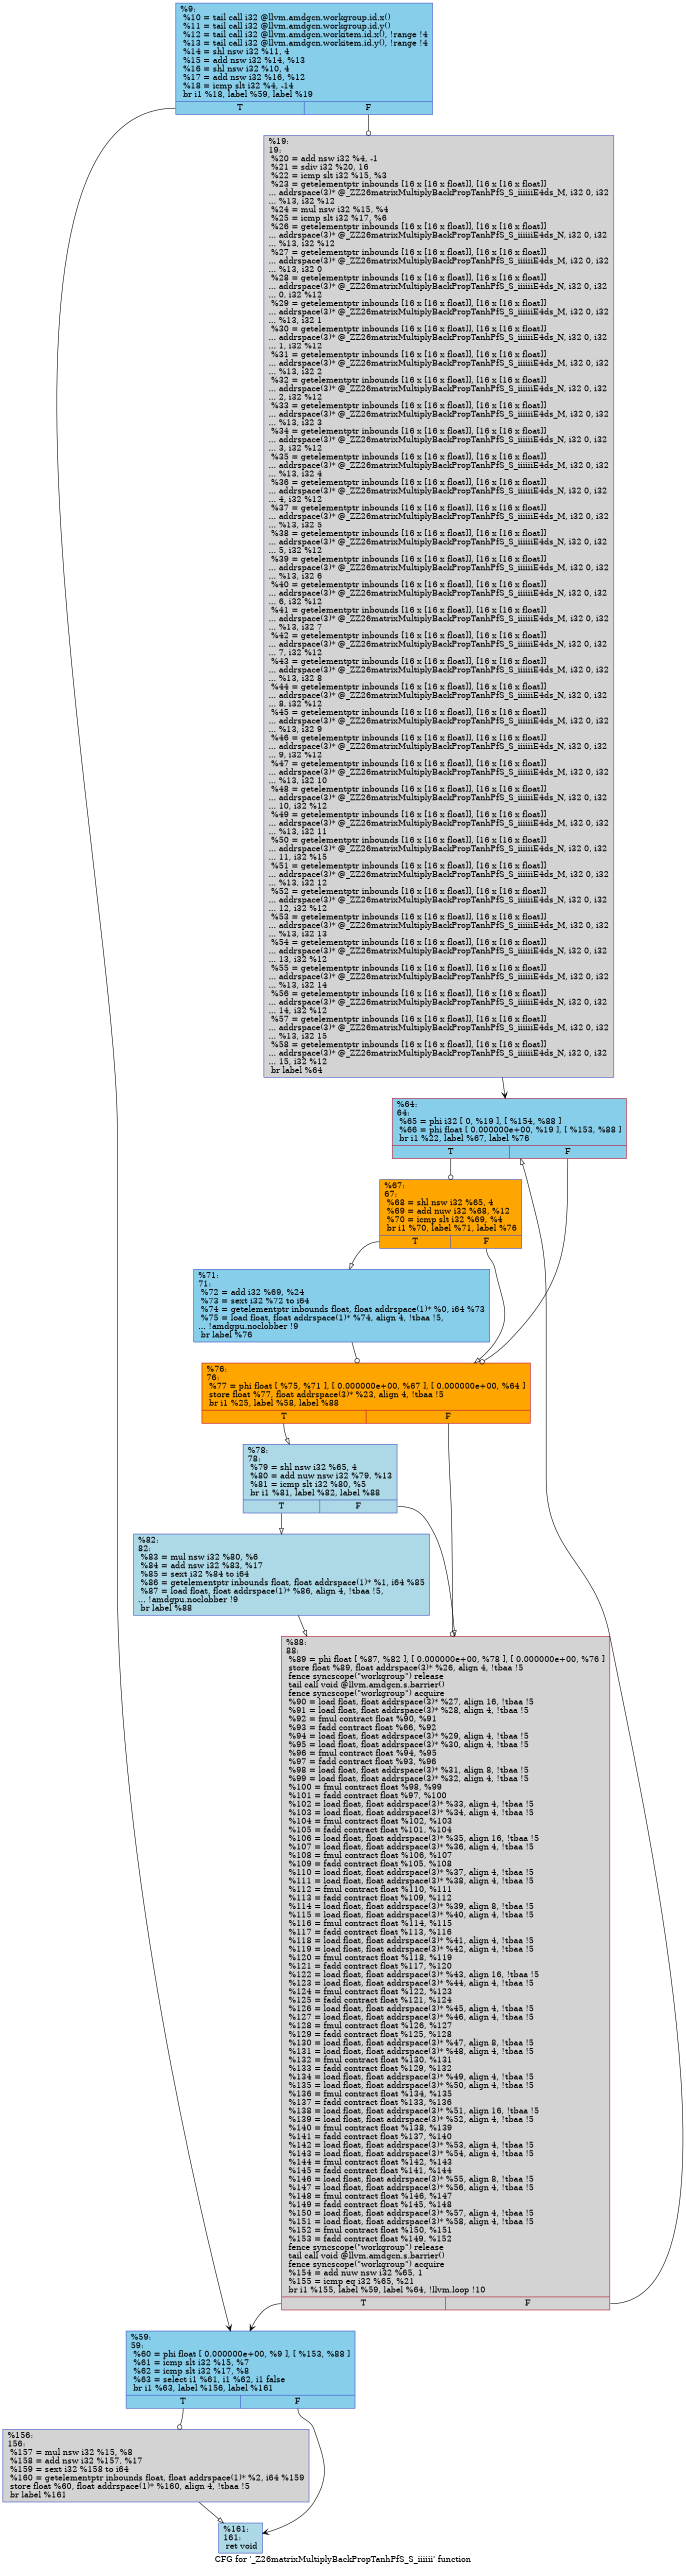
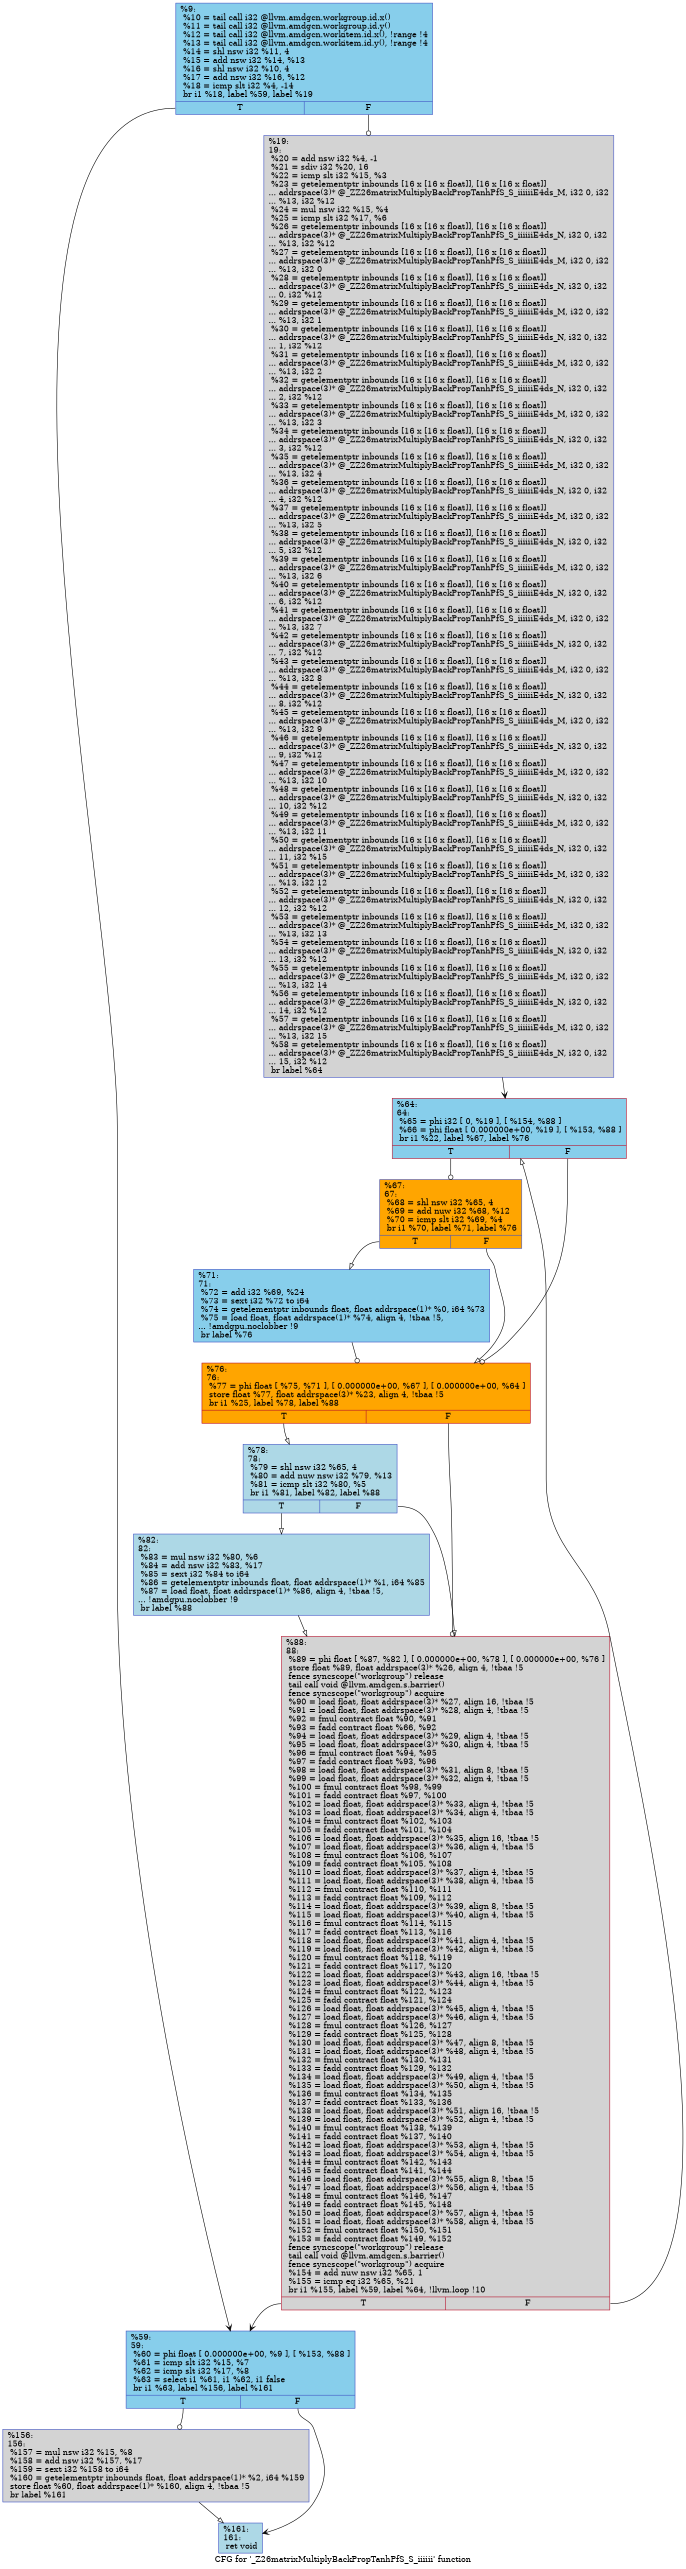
node "%76:": text "br i1 %25, label %58, label %88" -> "br i1 %25, label %78, label %88"
